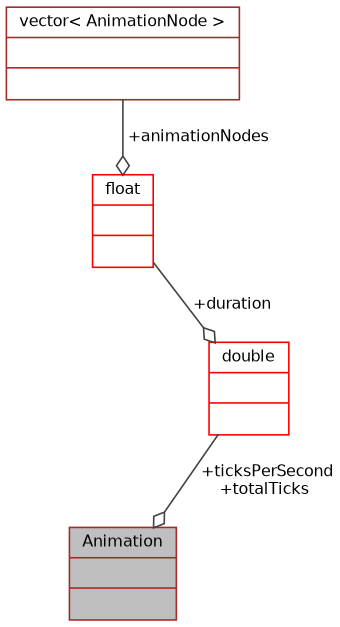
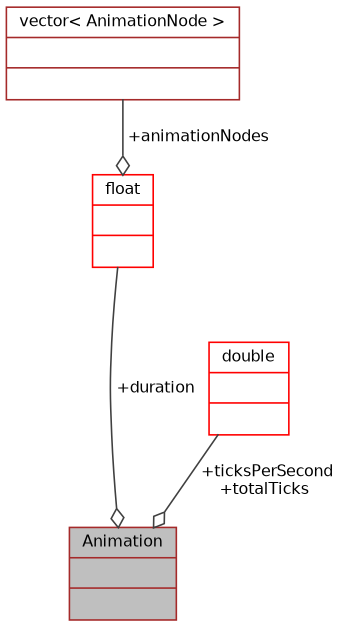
edge "float" -> "double": now "float" -> "Animation"
